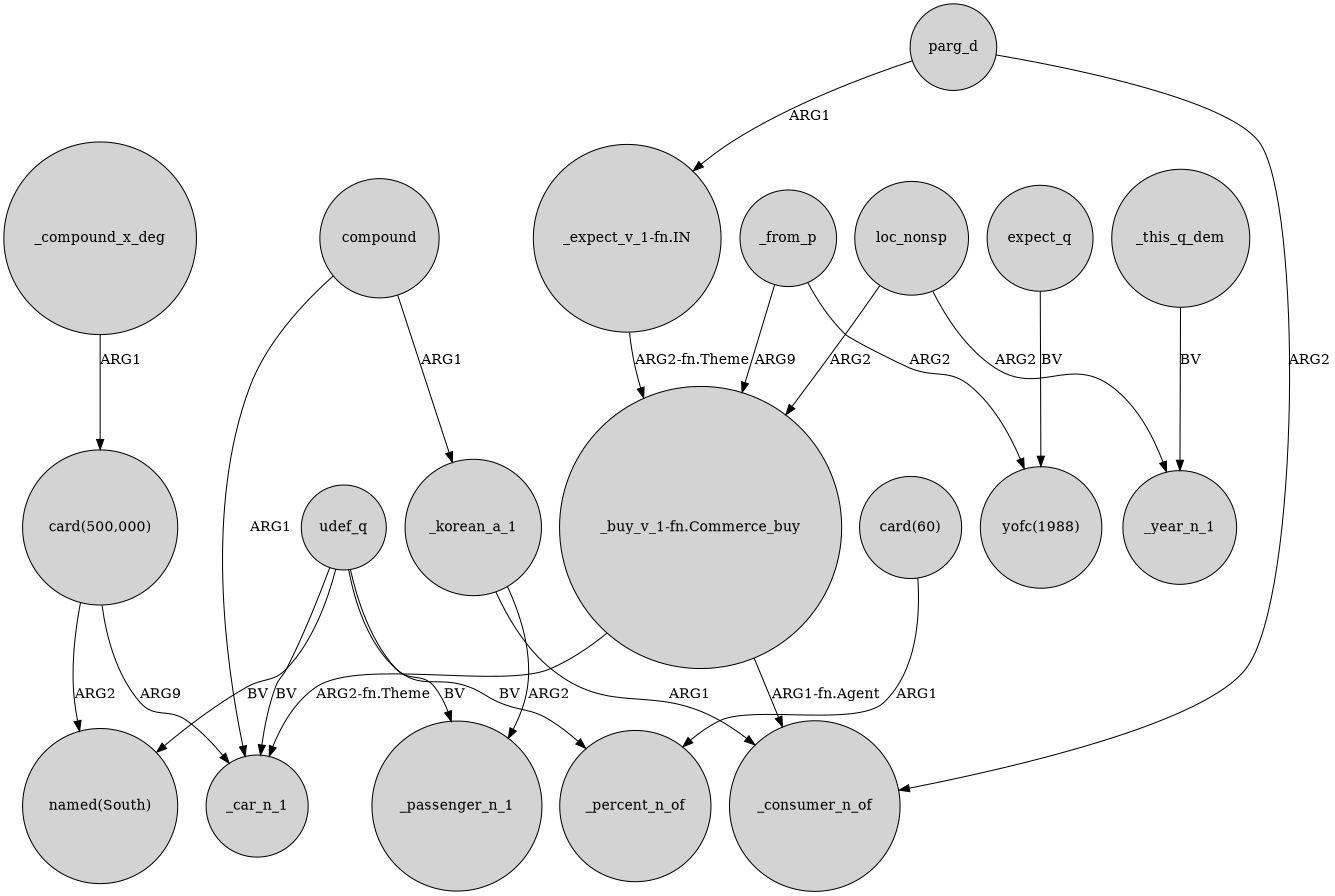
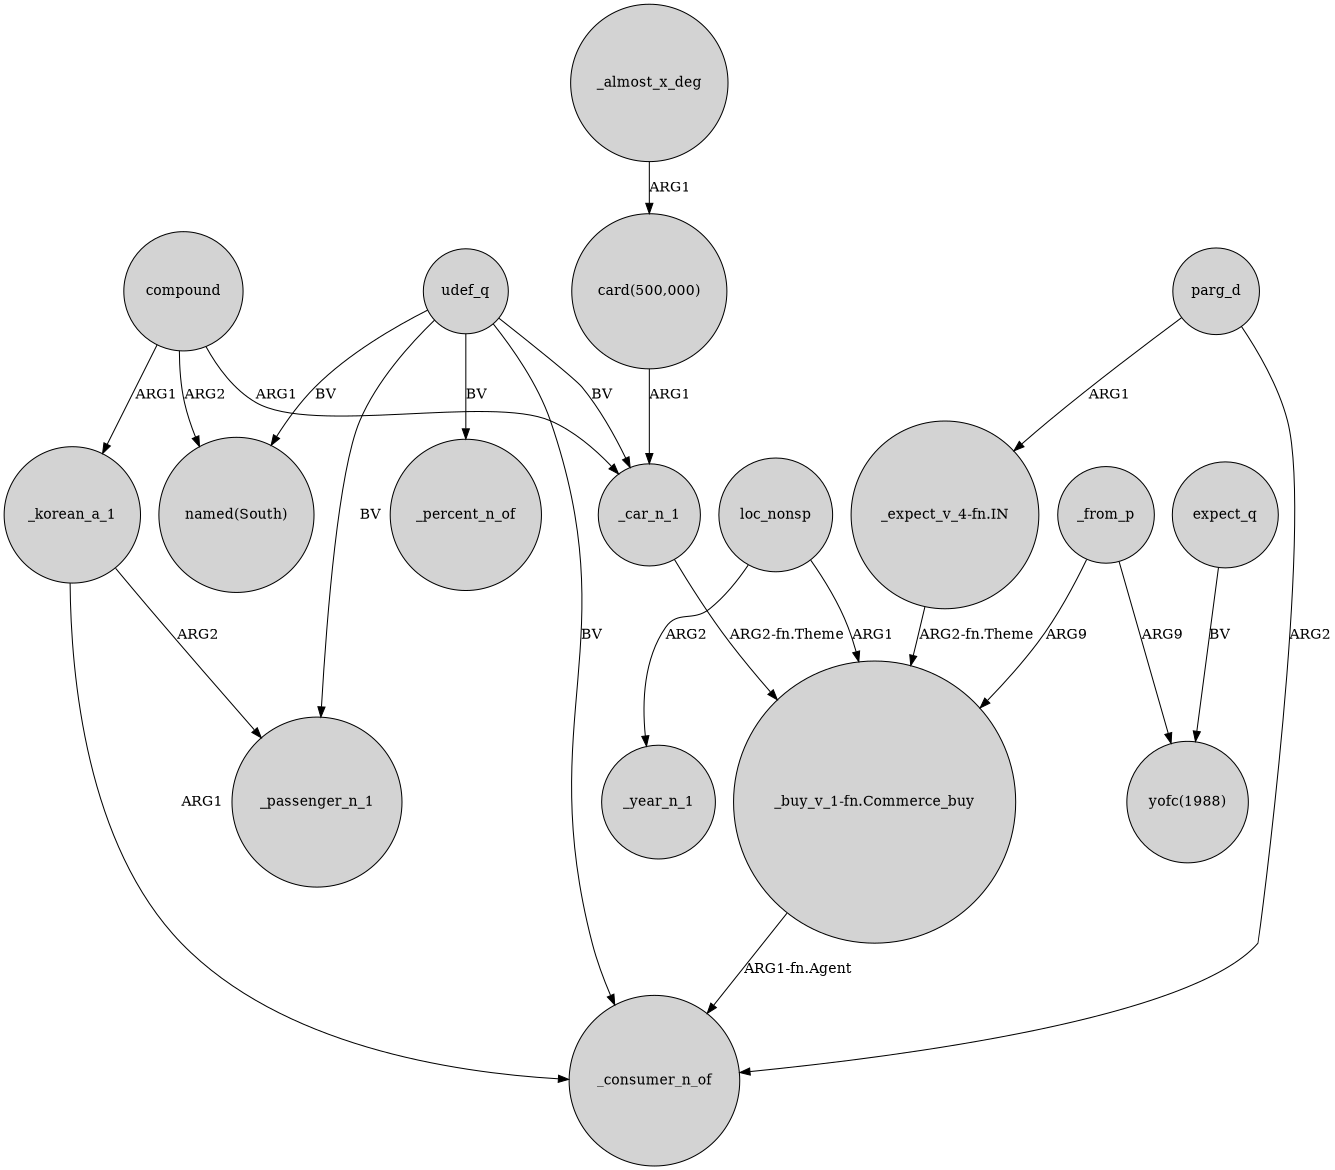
node "_compound_x_deg": label "_compound_x_deg" -> "_almost_x_deg"
node "_expect_v_1-fn.IN": label "_expect_v_1-fn.IN" -> "_expect_v_4-fn.IN"
node "_this_q_dem": removed
edge "loc_nonsp" -> "_buy_v_1-fn.Commerce_buy": label "ARG2" -> "ARG1"
edge "_from_p" -> "yofc(1988)": label "ARG2" -> "ARG9"
node "card(60)": removed
edge "udef_q" -> "_consumer_n_of": added, label "BV"
edge "card(500,000)" -> "named(South)": now "compound" -> "named(South)"
edge "_buy_v_1-fn.Commerce_buy" -> "_car_n_1": reversed
edge "card(500,000)" -> "_car_n_1": label "ARG9" -> "ARG1"
